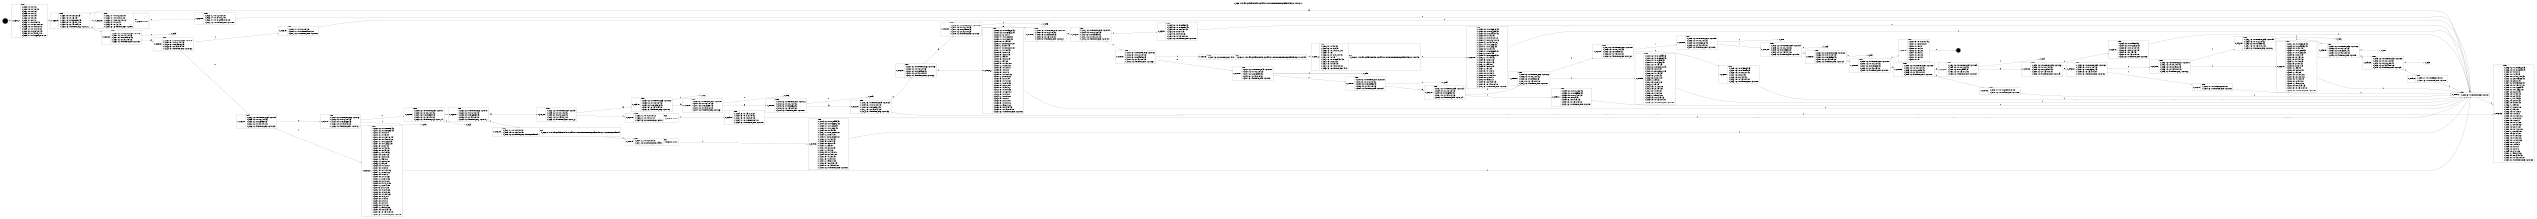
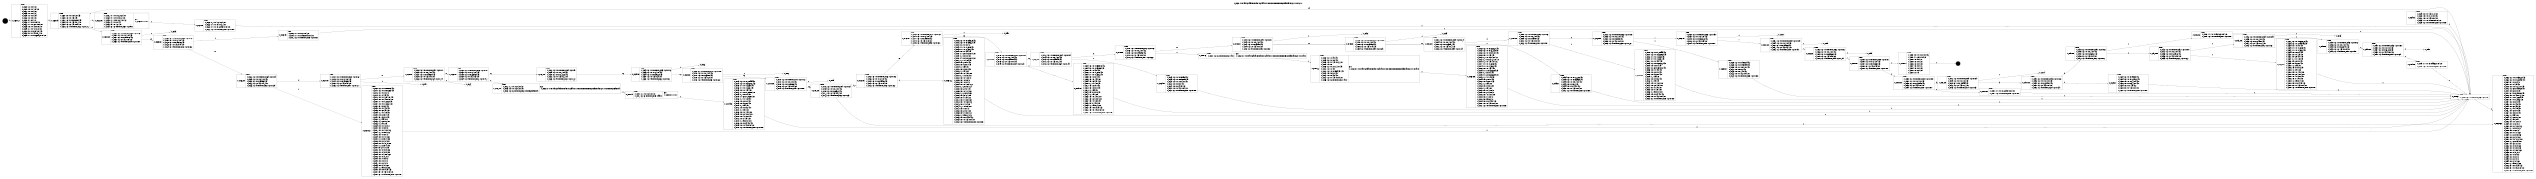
node "0x401fc8": removed
node "0x402019 [83]": added
node "0x401a11 [13]": removed
